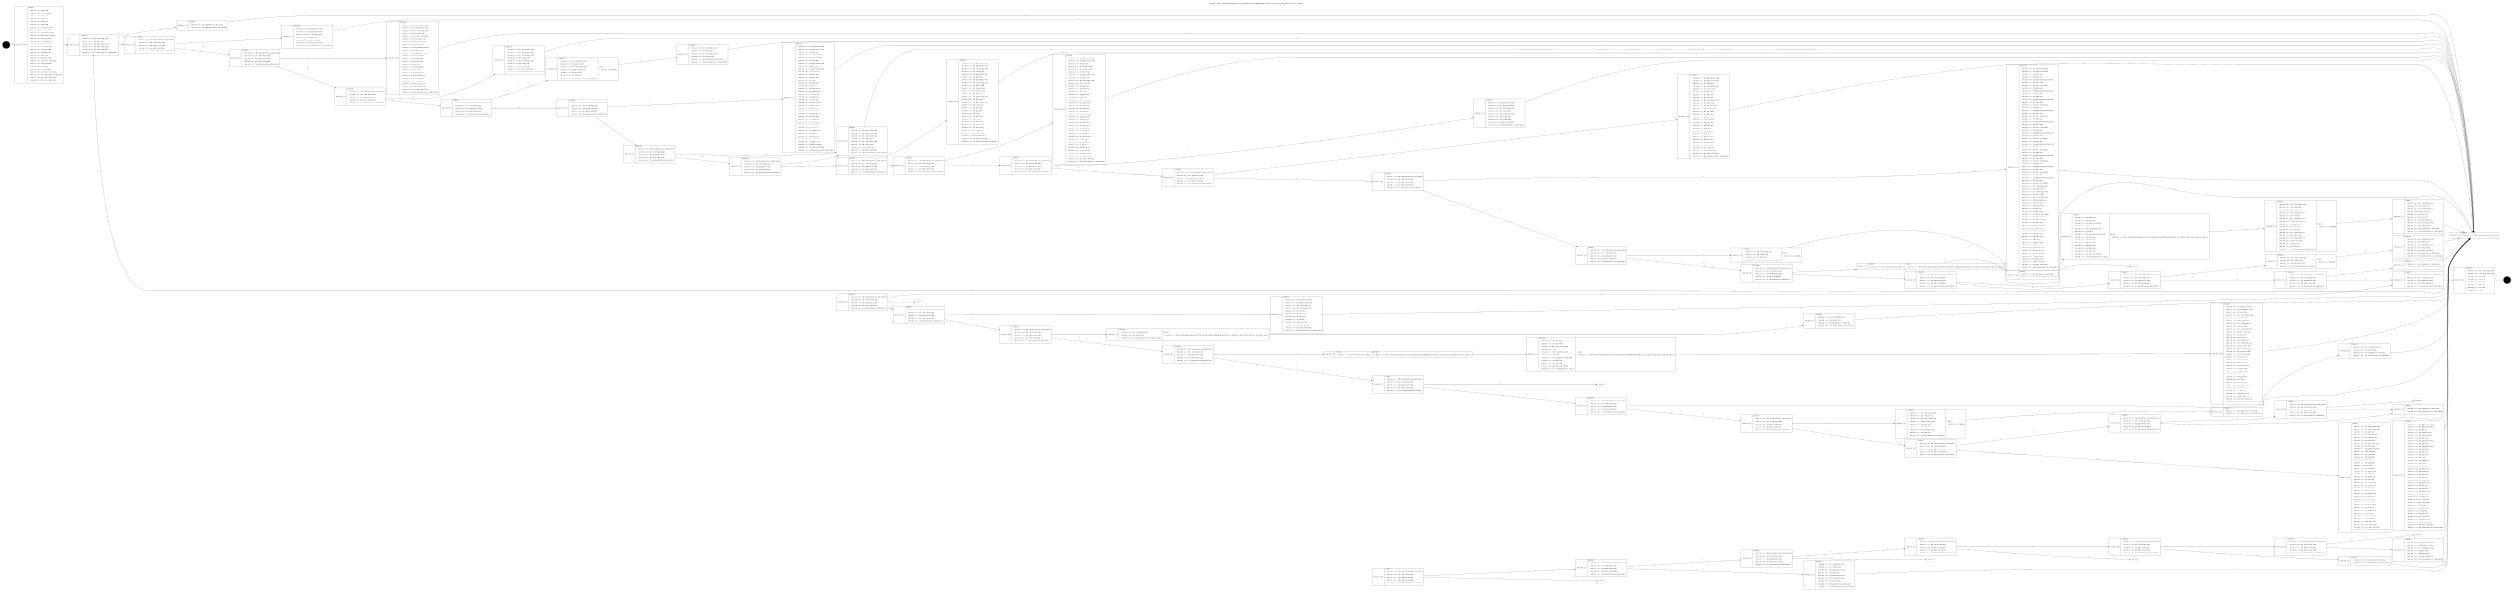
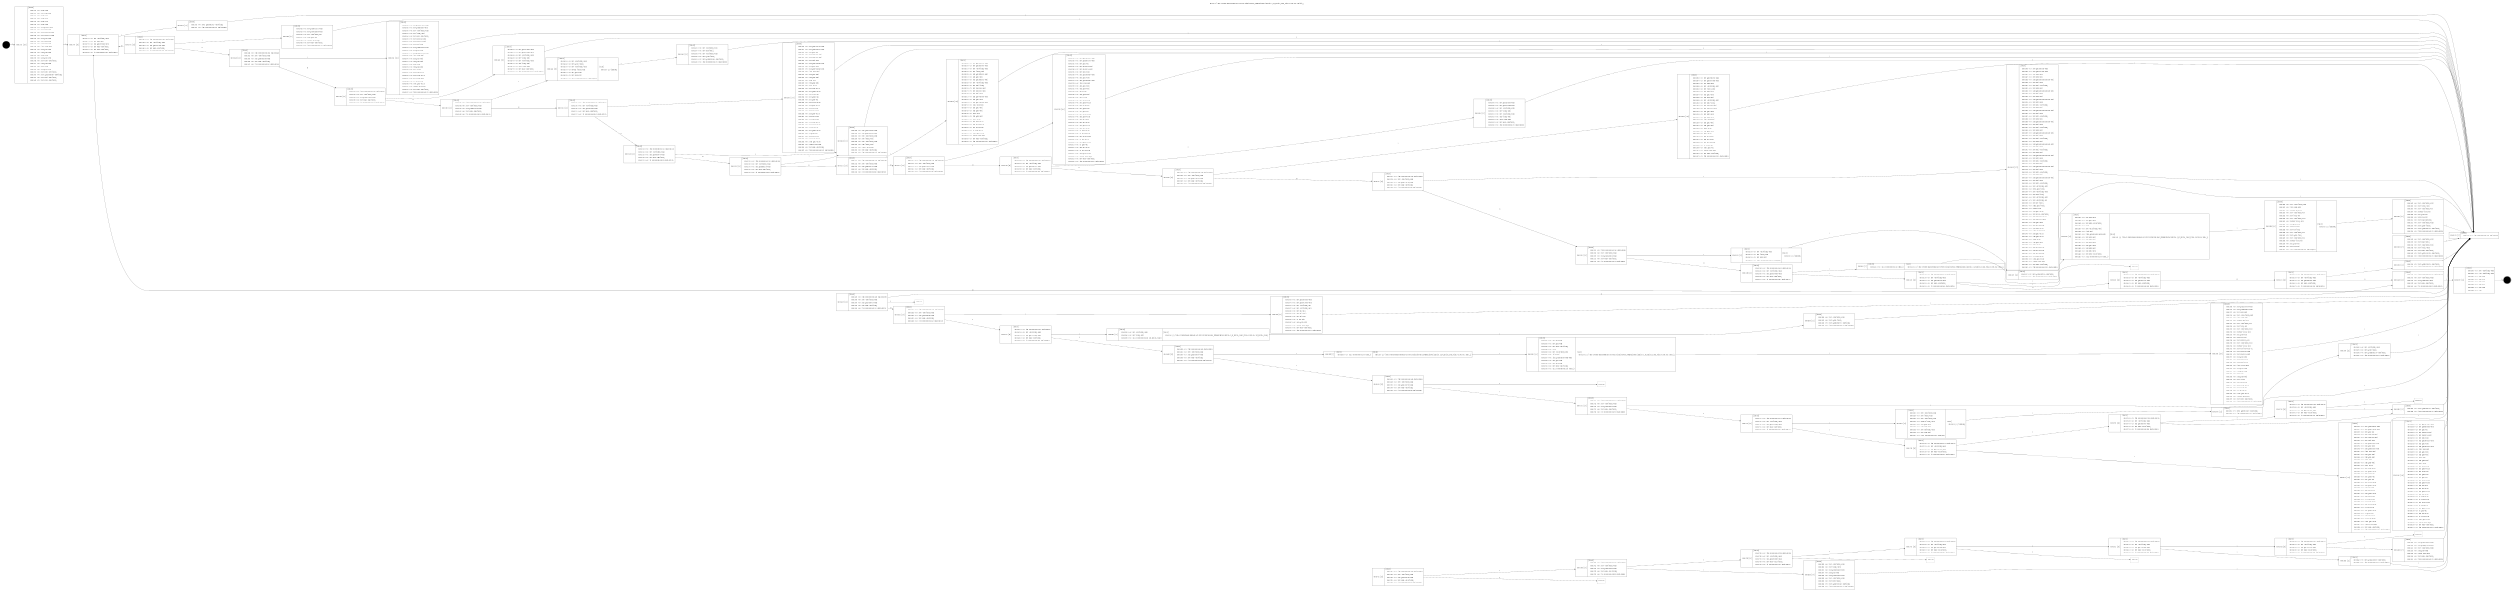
edge "0x401474 [29]" -> "0x401491 [28]": reversed
node "0x4019e0 [16]": removed
